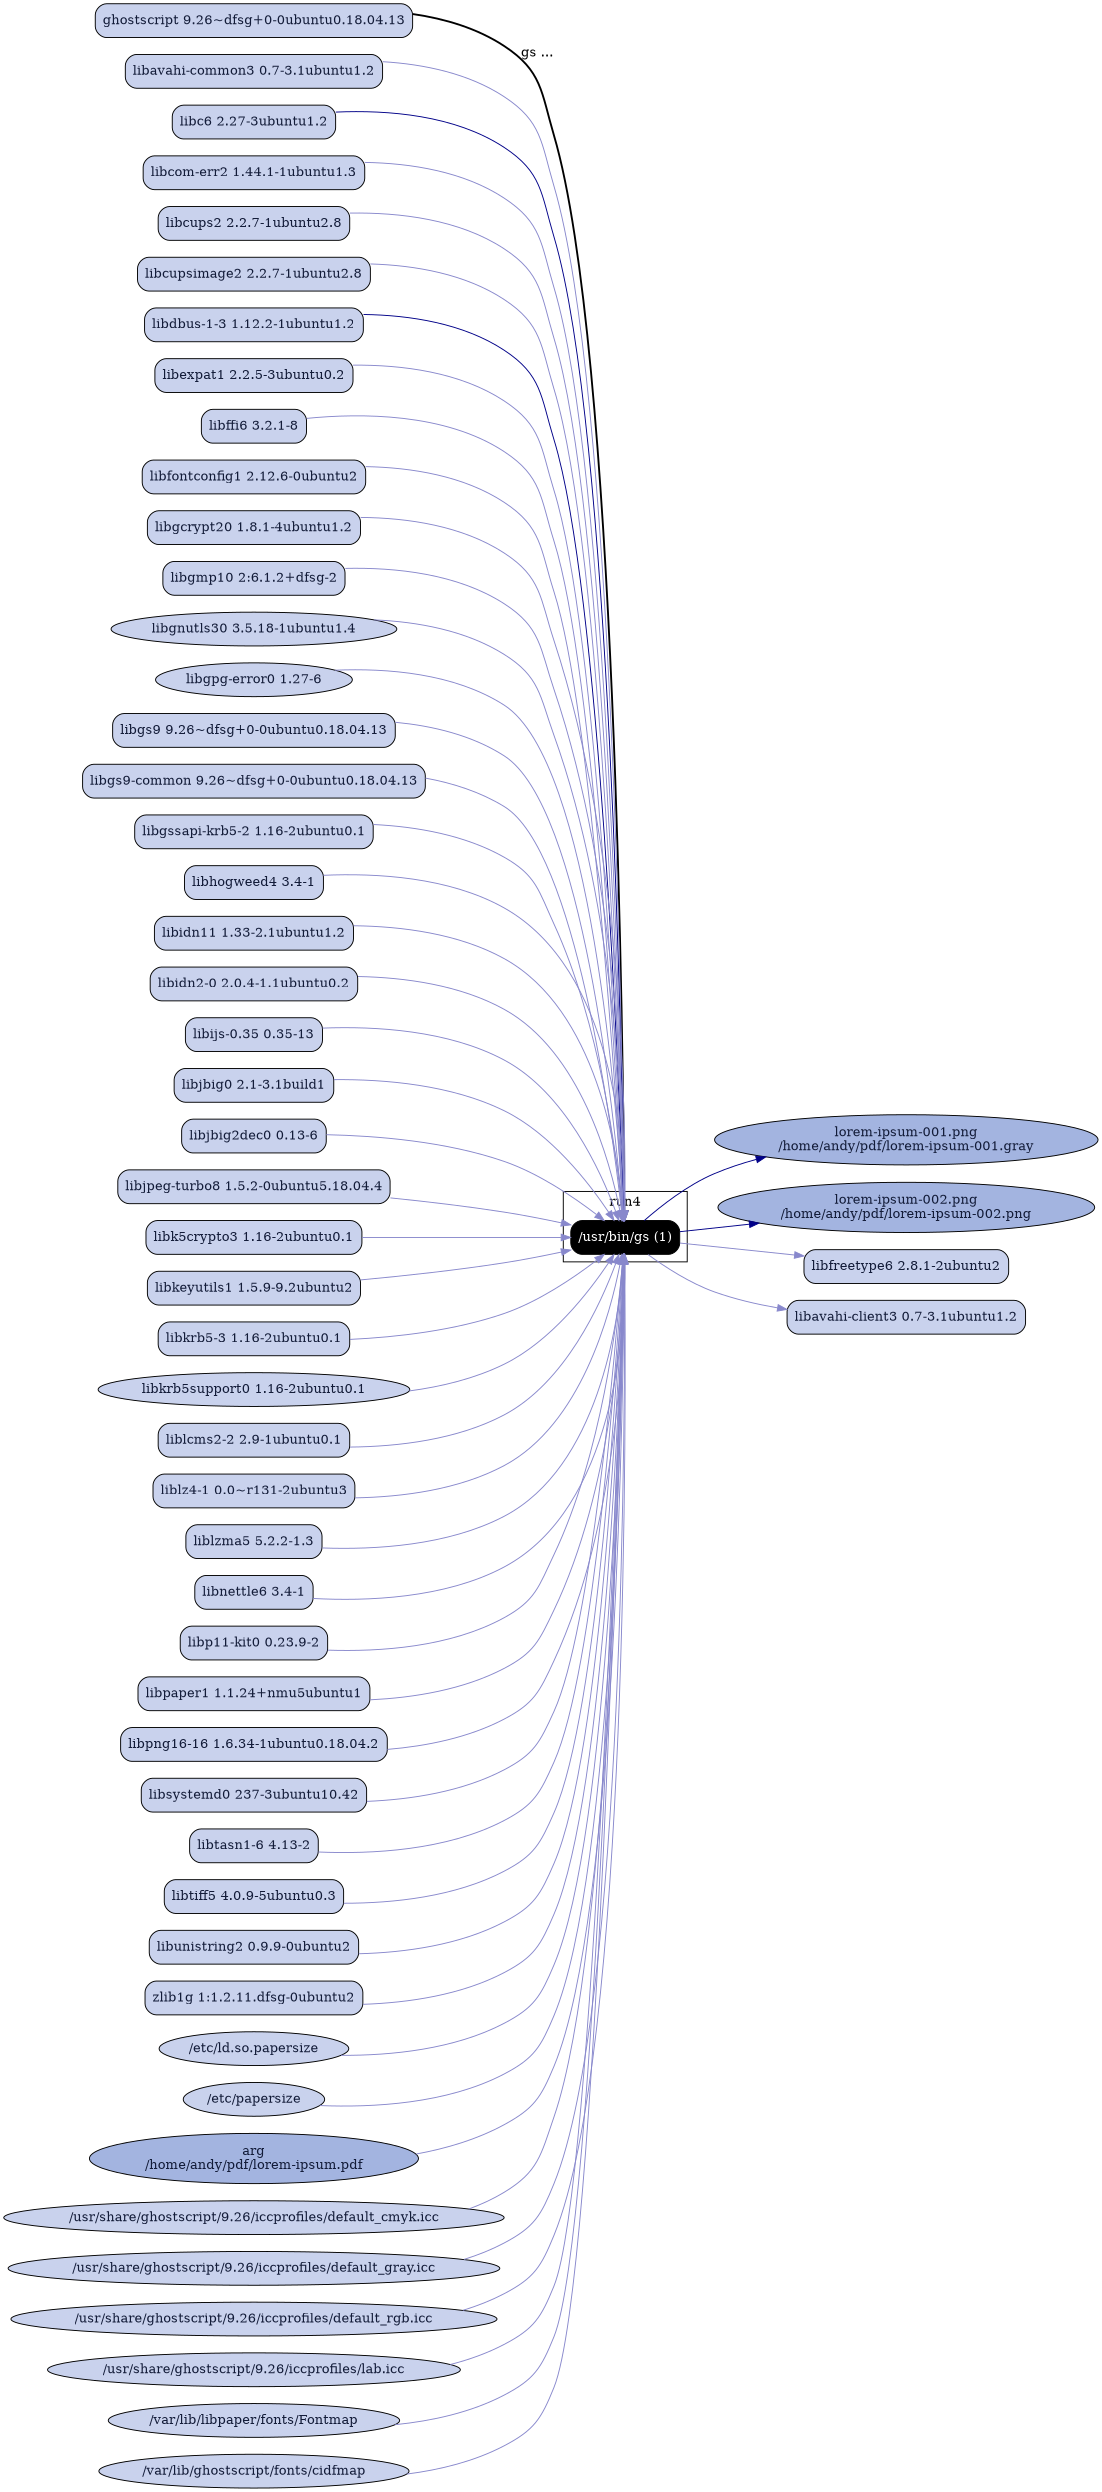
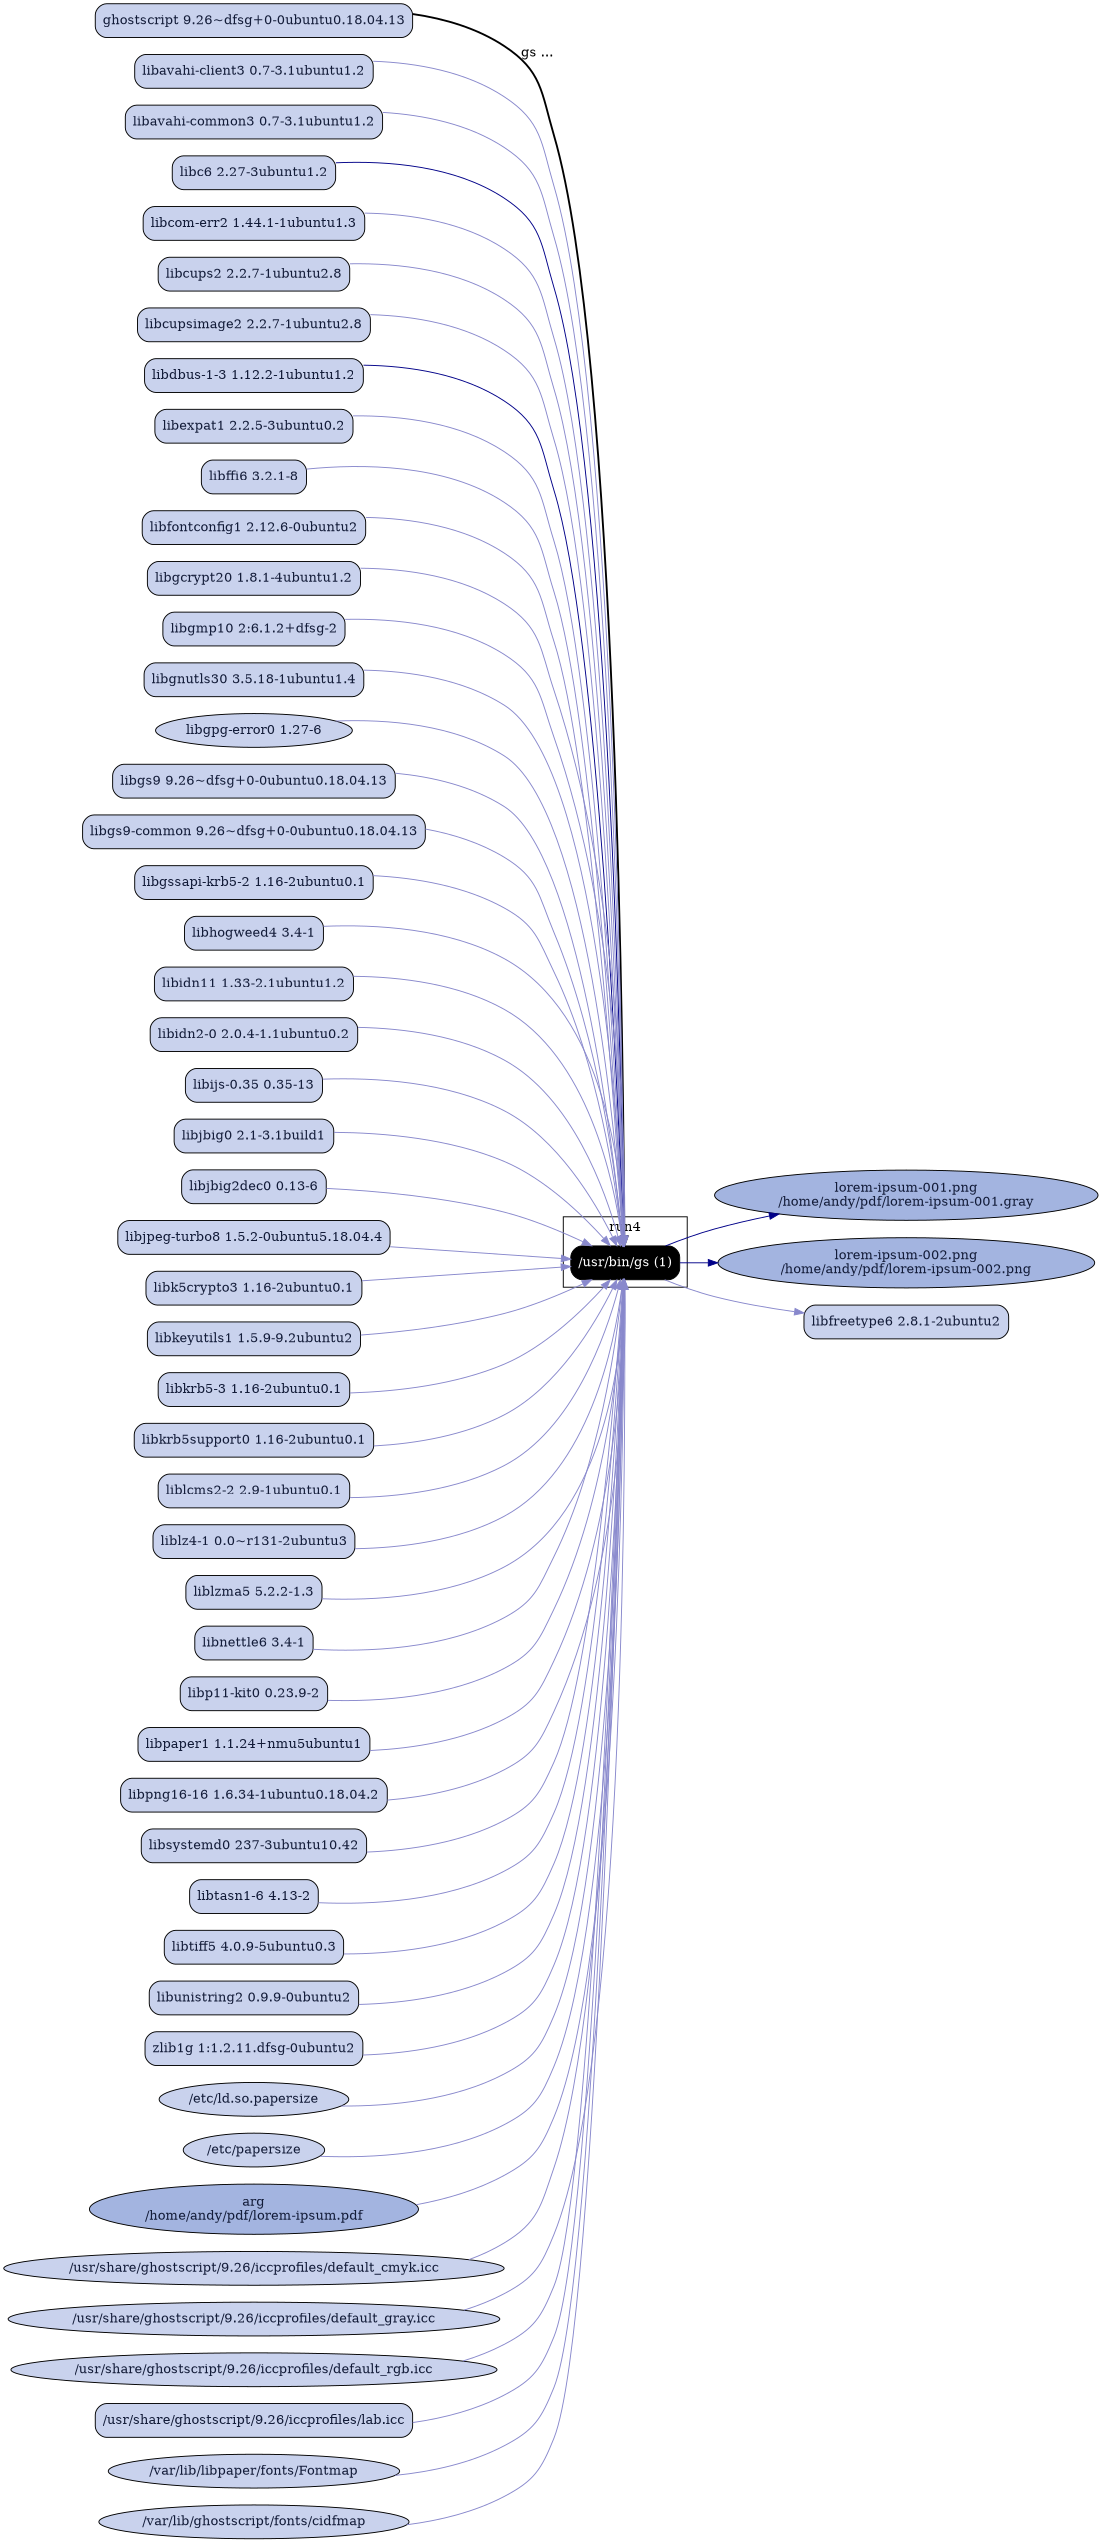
node "libgnutls30 3.5.18-1ubuntu1.4": shape ellipse -> box
edge "/usr/bin/gs (1)" -> "libavahi-client3 0.7-3.1ubuntu1.2": reversed
node "libkrb5support0 1.16-2ubuntu0.1": shape ellipse -> box
node "/usr/share/ghostscript/9.26/iccprofiles/lab.icc": shape ellipse -> box
